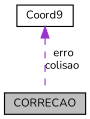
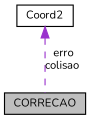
node "Coord9": label "Coord9" -> "Coord2"
